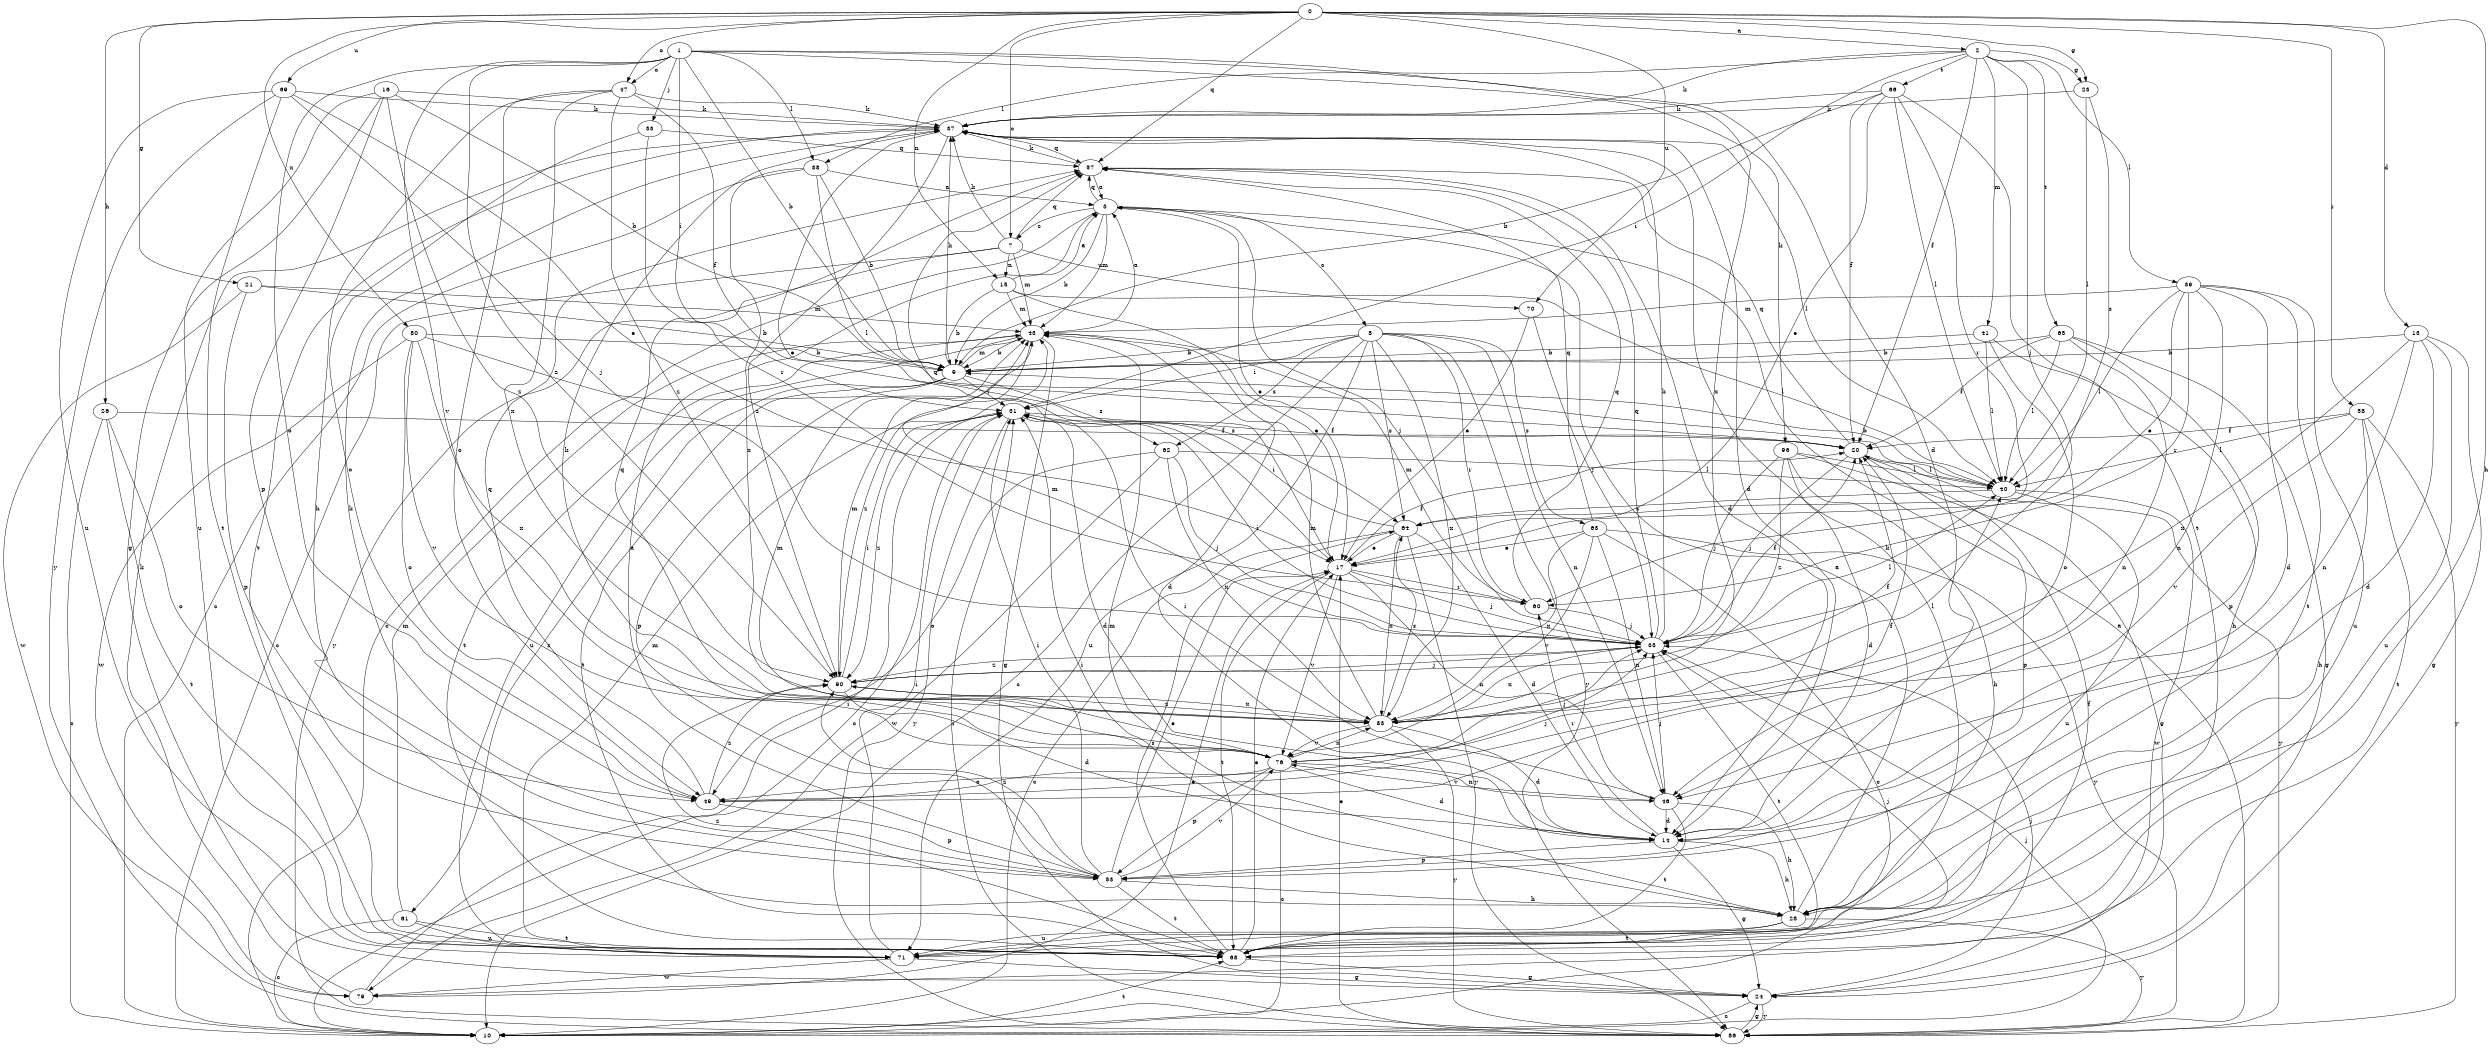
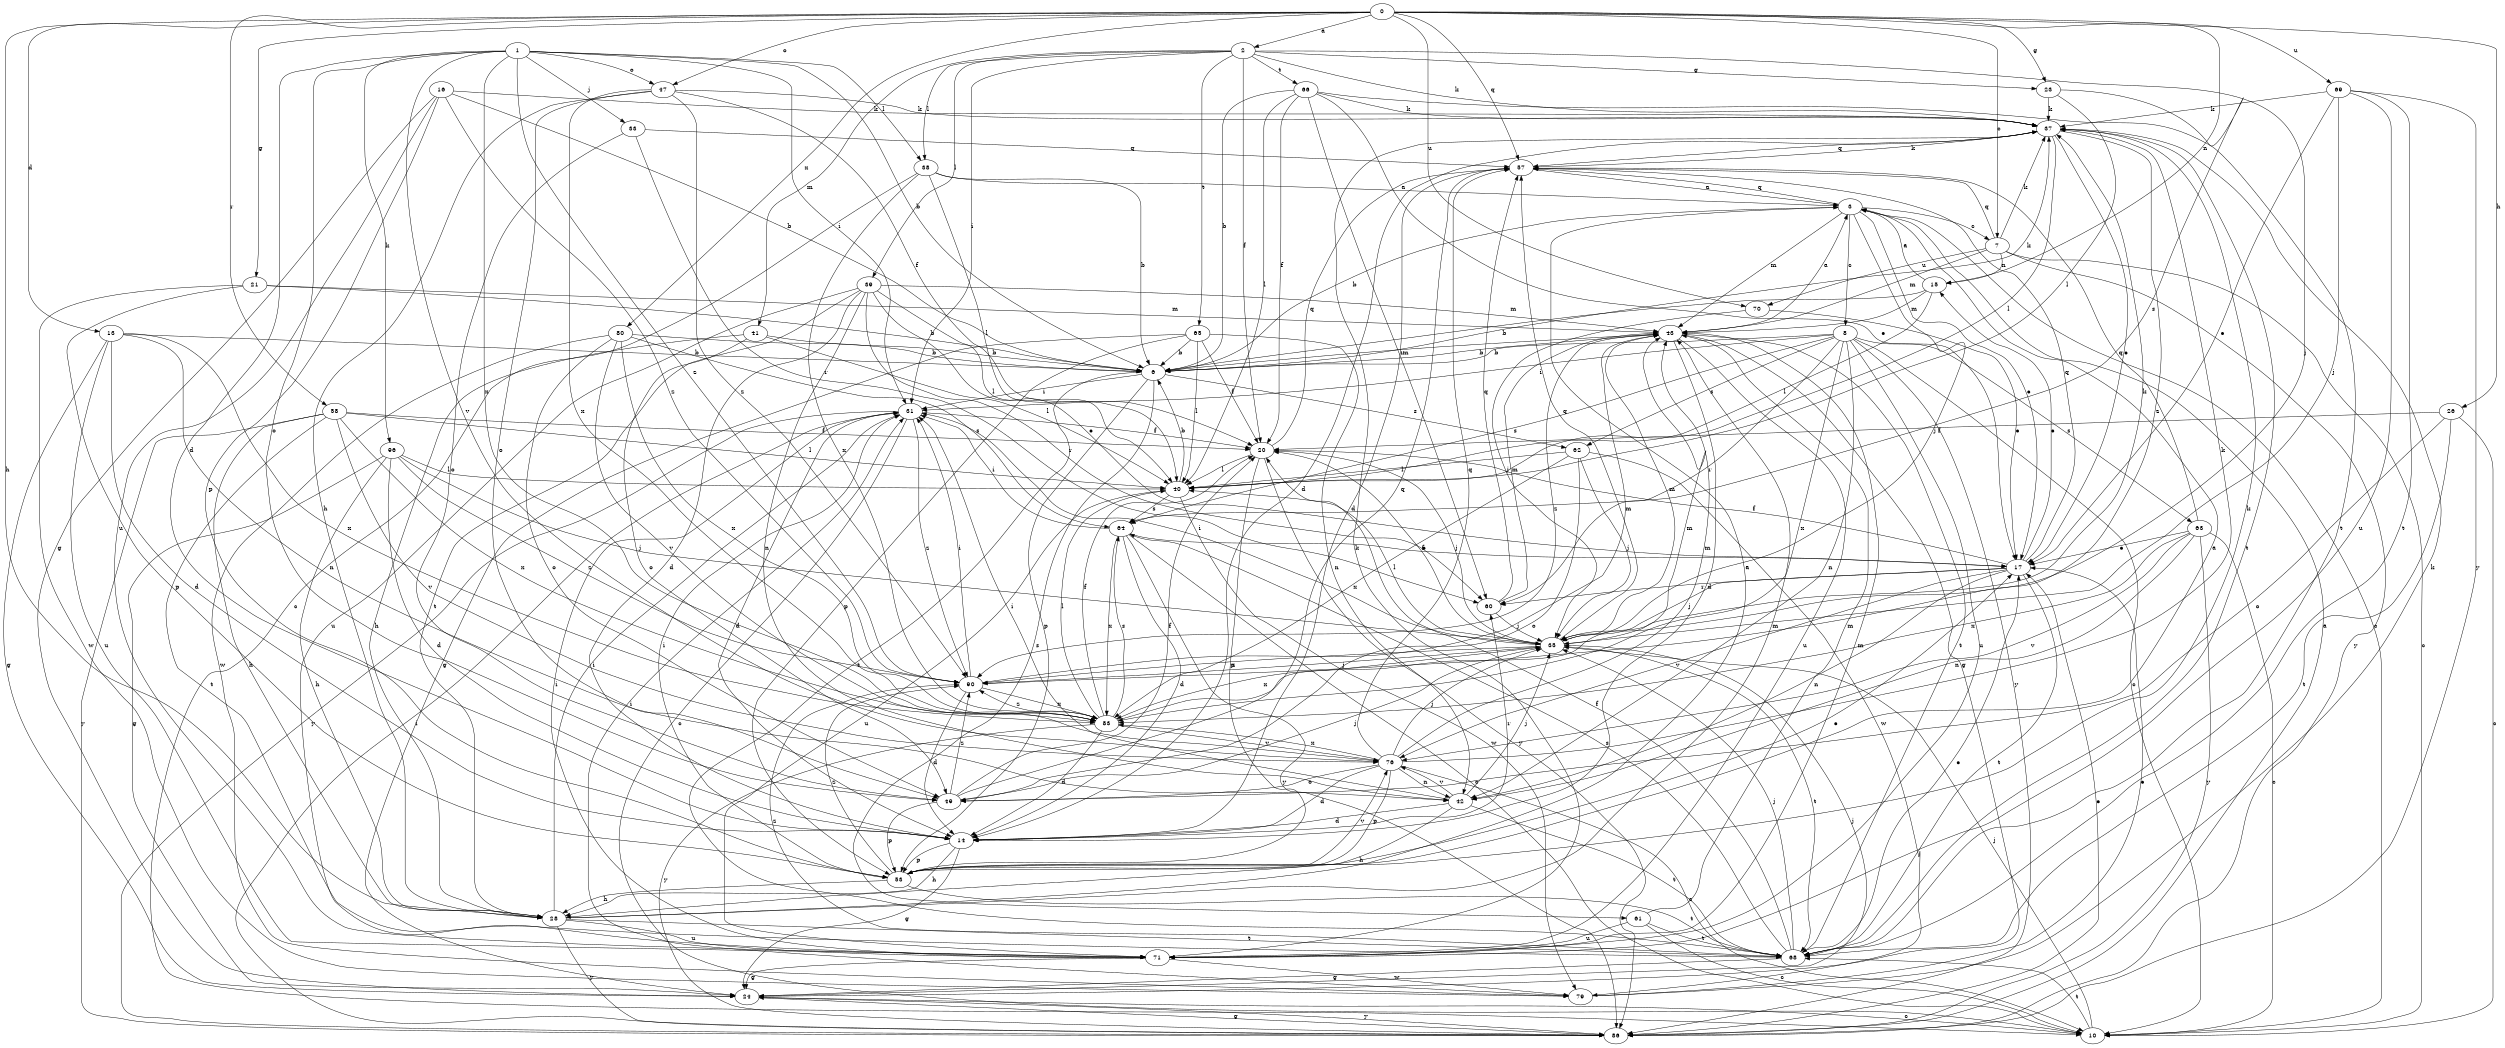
node "9": label "9" -> "6"
edge "15" -> "17": reversed
edge "58" -> "83": added, label "x"
node "46": label "46" -> "42"
